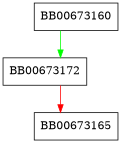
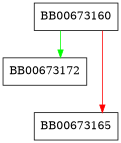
edge "BB00673172" -> "BB00673165": now "BB00673160" -> "BB00673165"
